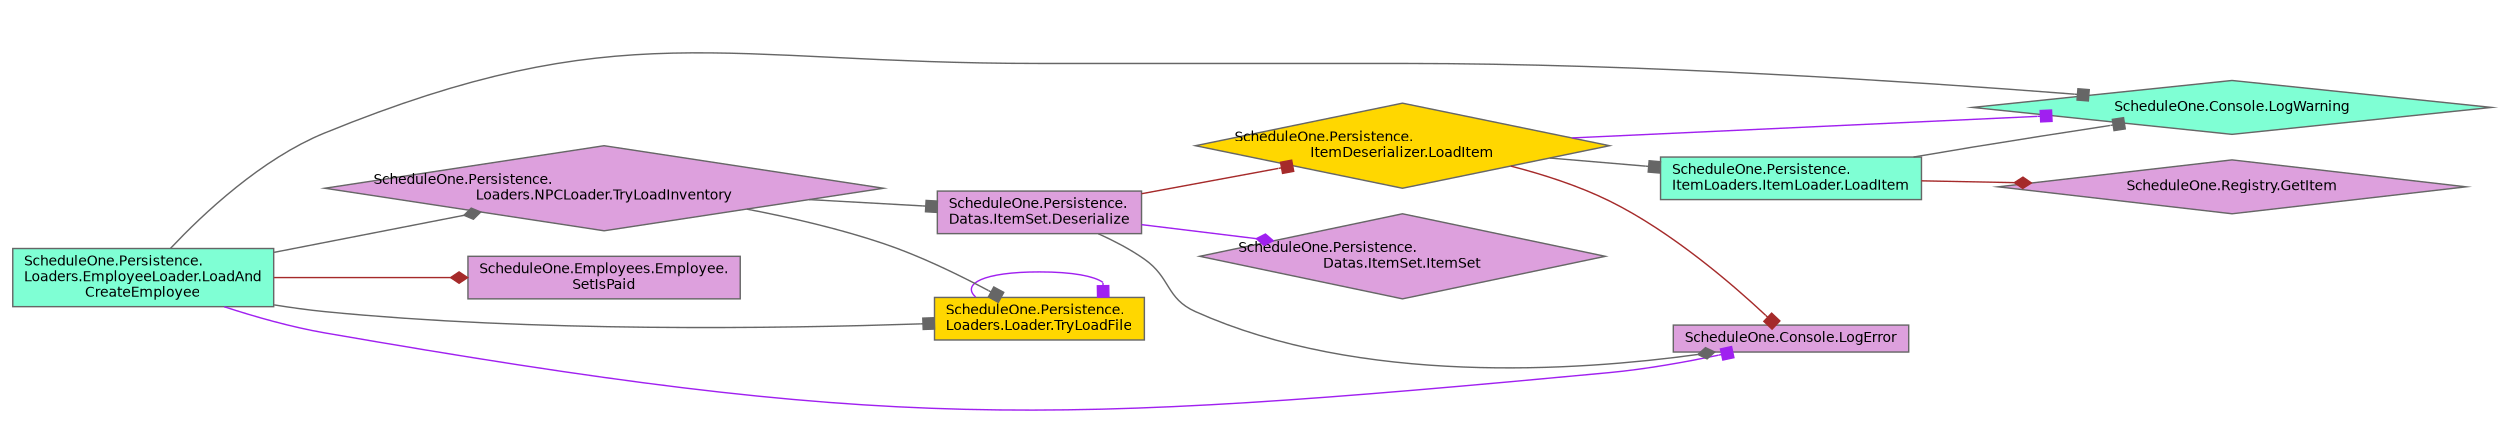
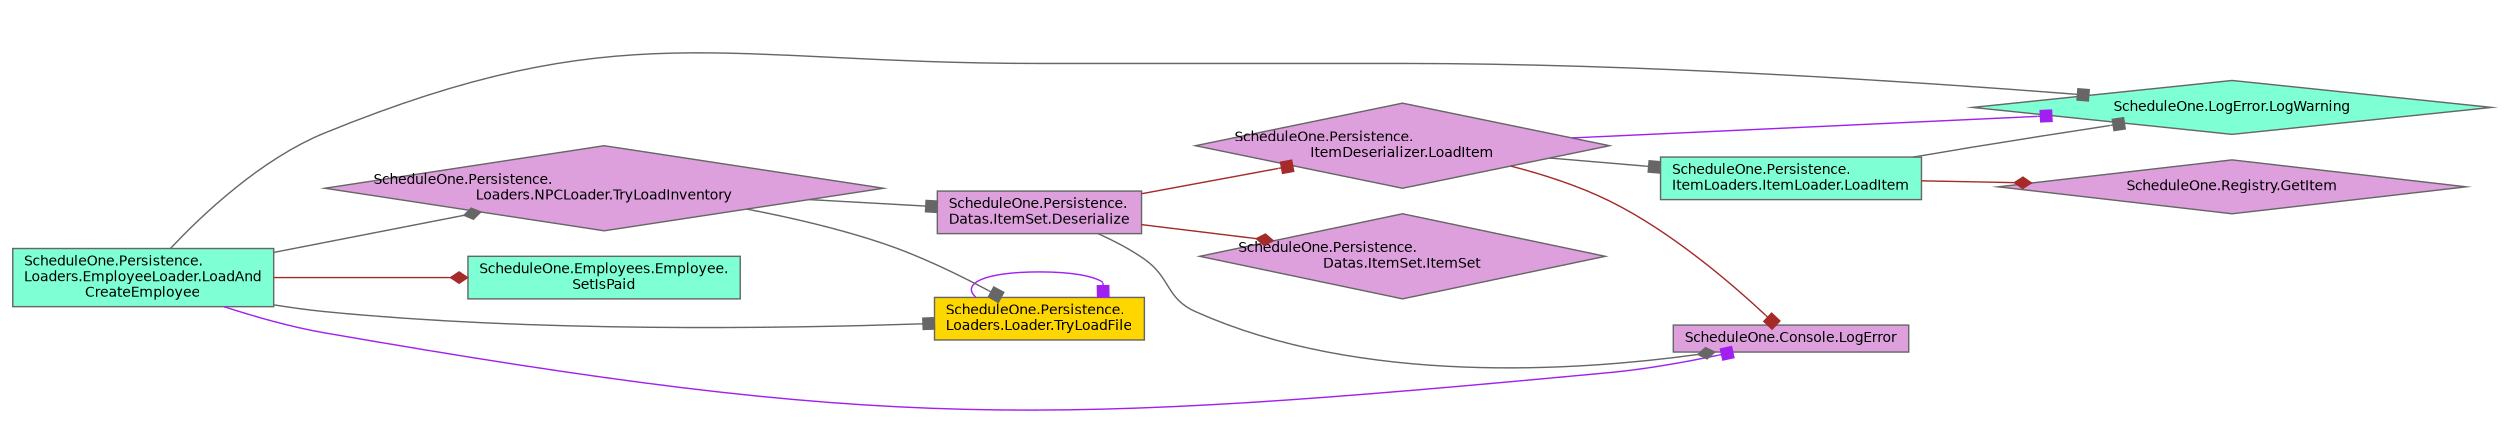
node "ScheduleOne.Console.LogWarning": label "ScheduleOne.Console.LogWarning" -> "ScheduleOne.LogError.LogWarning"
node "ScheduleOne.Persistence. ItemDeserializer.LoadItem": fillcolor gold -> plum
edge "ScheduleOne.Persistence. Datas.ItemSet.Deserialize" -> "ScheduleOne.Persistence. Datas.ItemSet.ItemSet": color purple -> brown
node "ScheduleOne.Employees.Employee. SetIsPaid": fillcolor plum -> aquamarine
